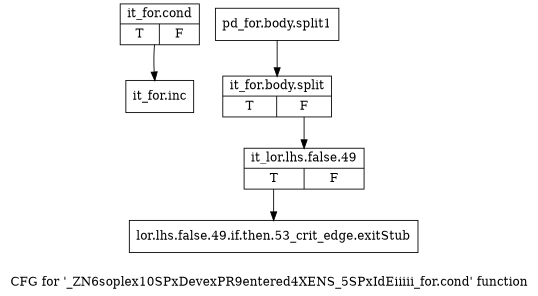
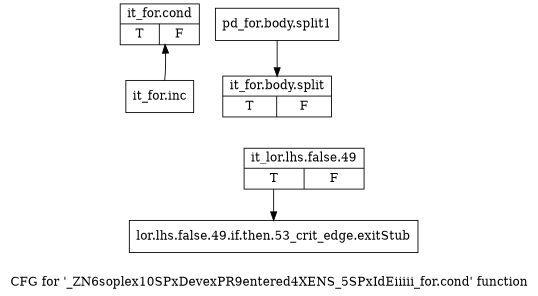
edge "it_for.cond" -> "it_for.inc": reversed
edge "it_for.body.split" -> "it_lor.lhs.false.49": removed
